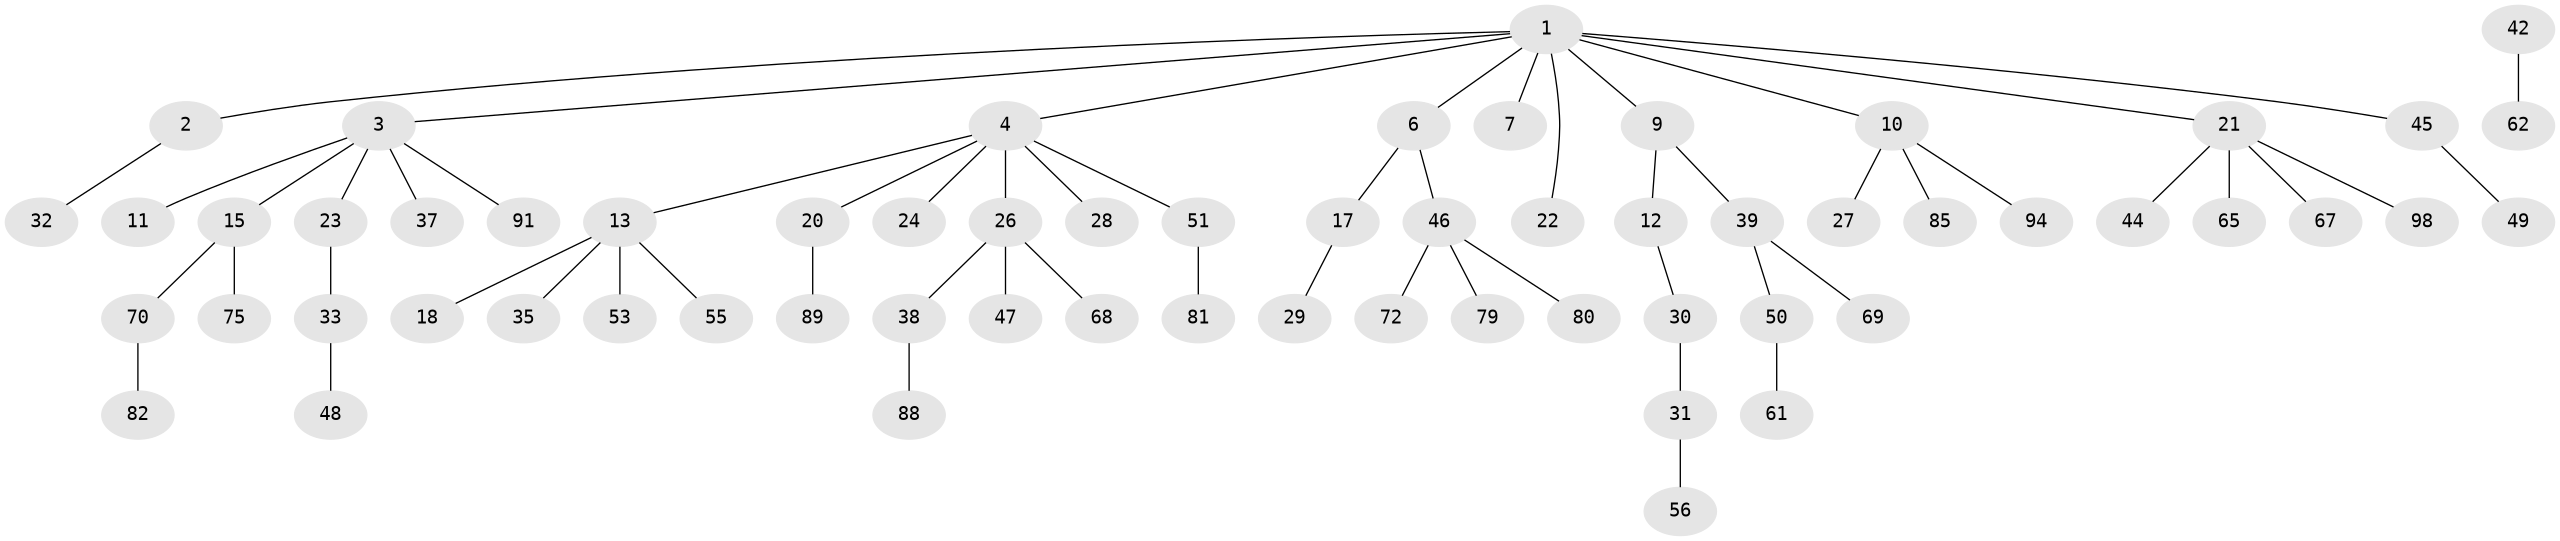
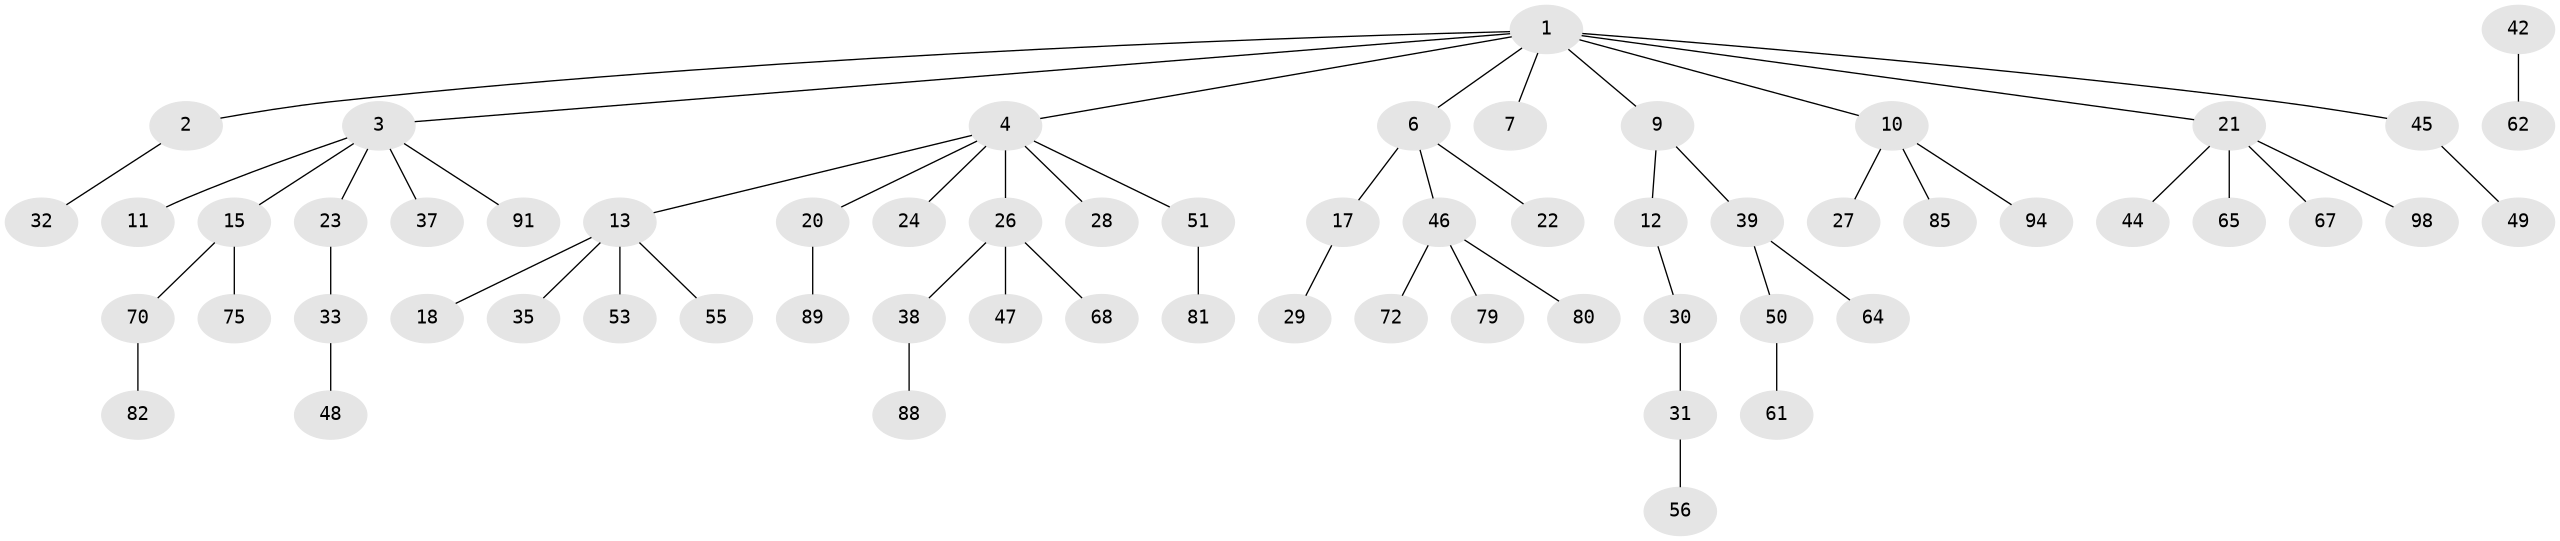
edge "1" -- "22": now "6" -- "22"
node "69": label "69" -> "64"
